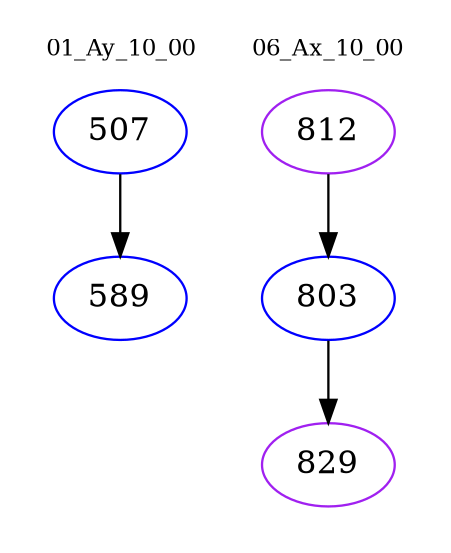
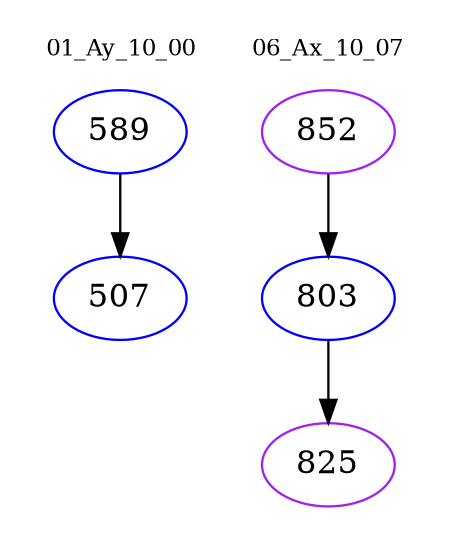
cluster "06_Ax_10_00": label "06_Ax_10_00" -> "06_Ax_10_07"
node "812": label "812" -> "852"
edge "507" -> "589": reversed
node "829": label "829" -> "825"
